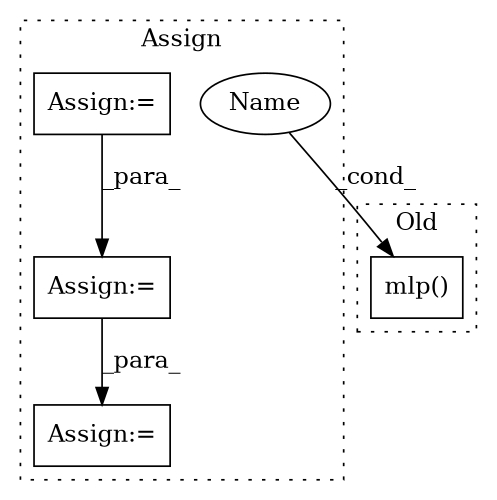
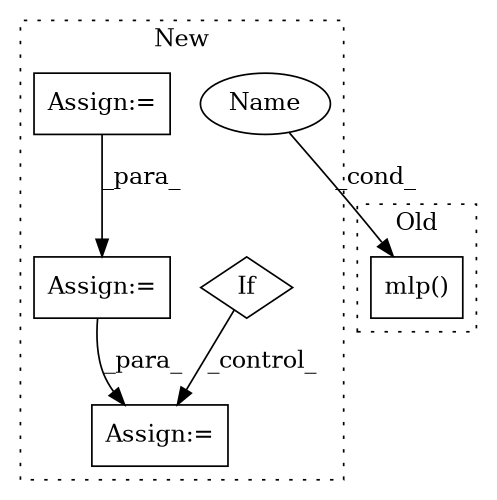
cluster "Assign": label "Assign" -> "New"
node "If": added
